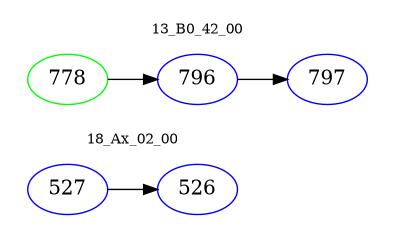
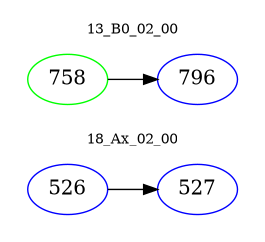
cluster "13_B0_42_00": label "13_B0_42_00" -> "13_B0_02_00"
node "778": label "778" -> "758"
node "797": removed
edge "527" -> "526": reversed
